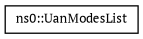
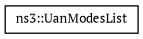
node "ns0::UanModesList": label "ns0::UanModesList" -> "ns3::UanModesList"
